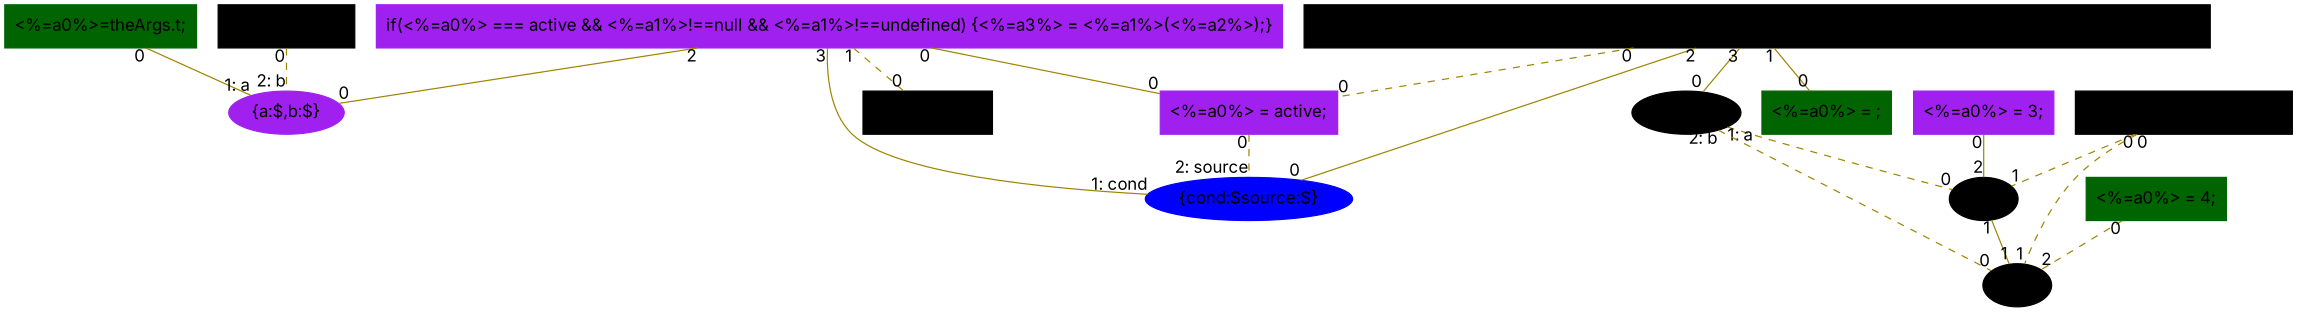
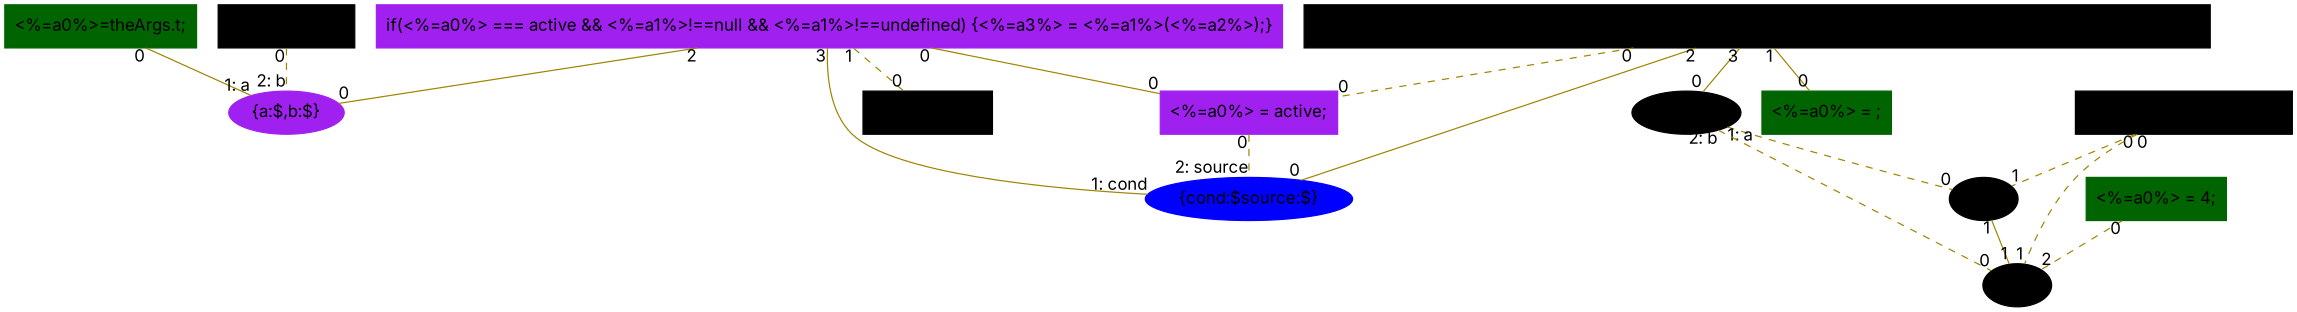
node "<%=a0%> = 3;": removed
